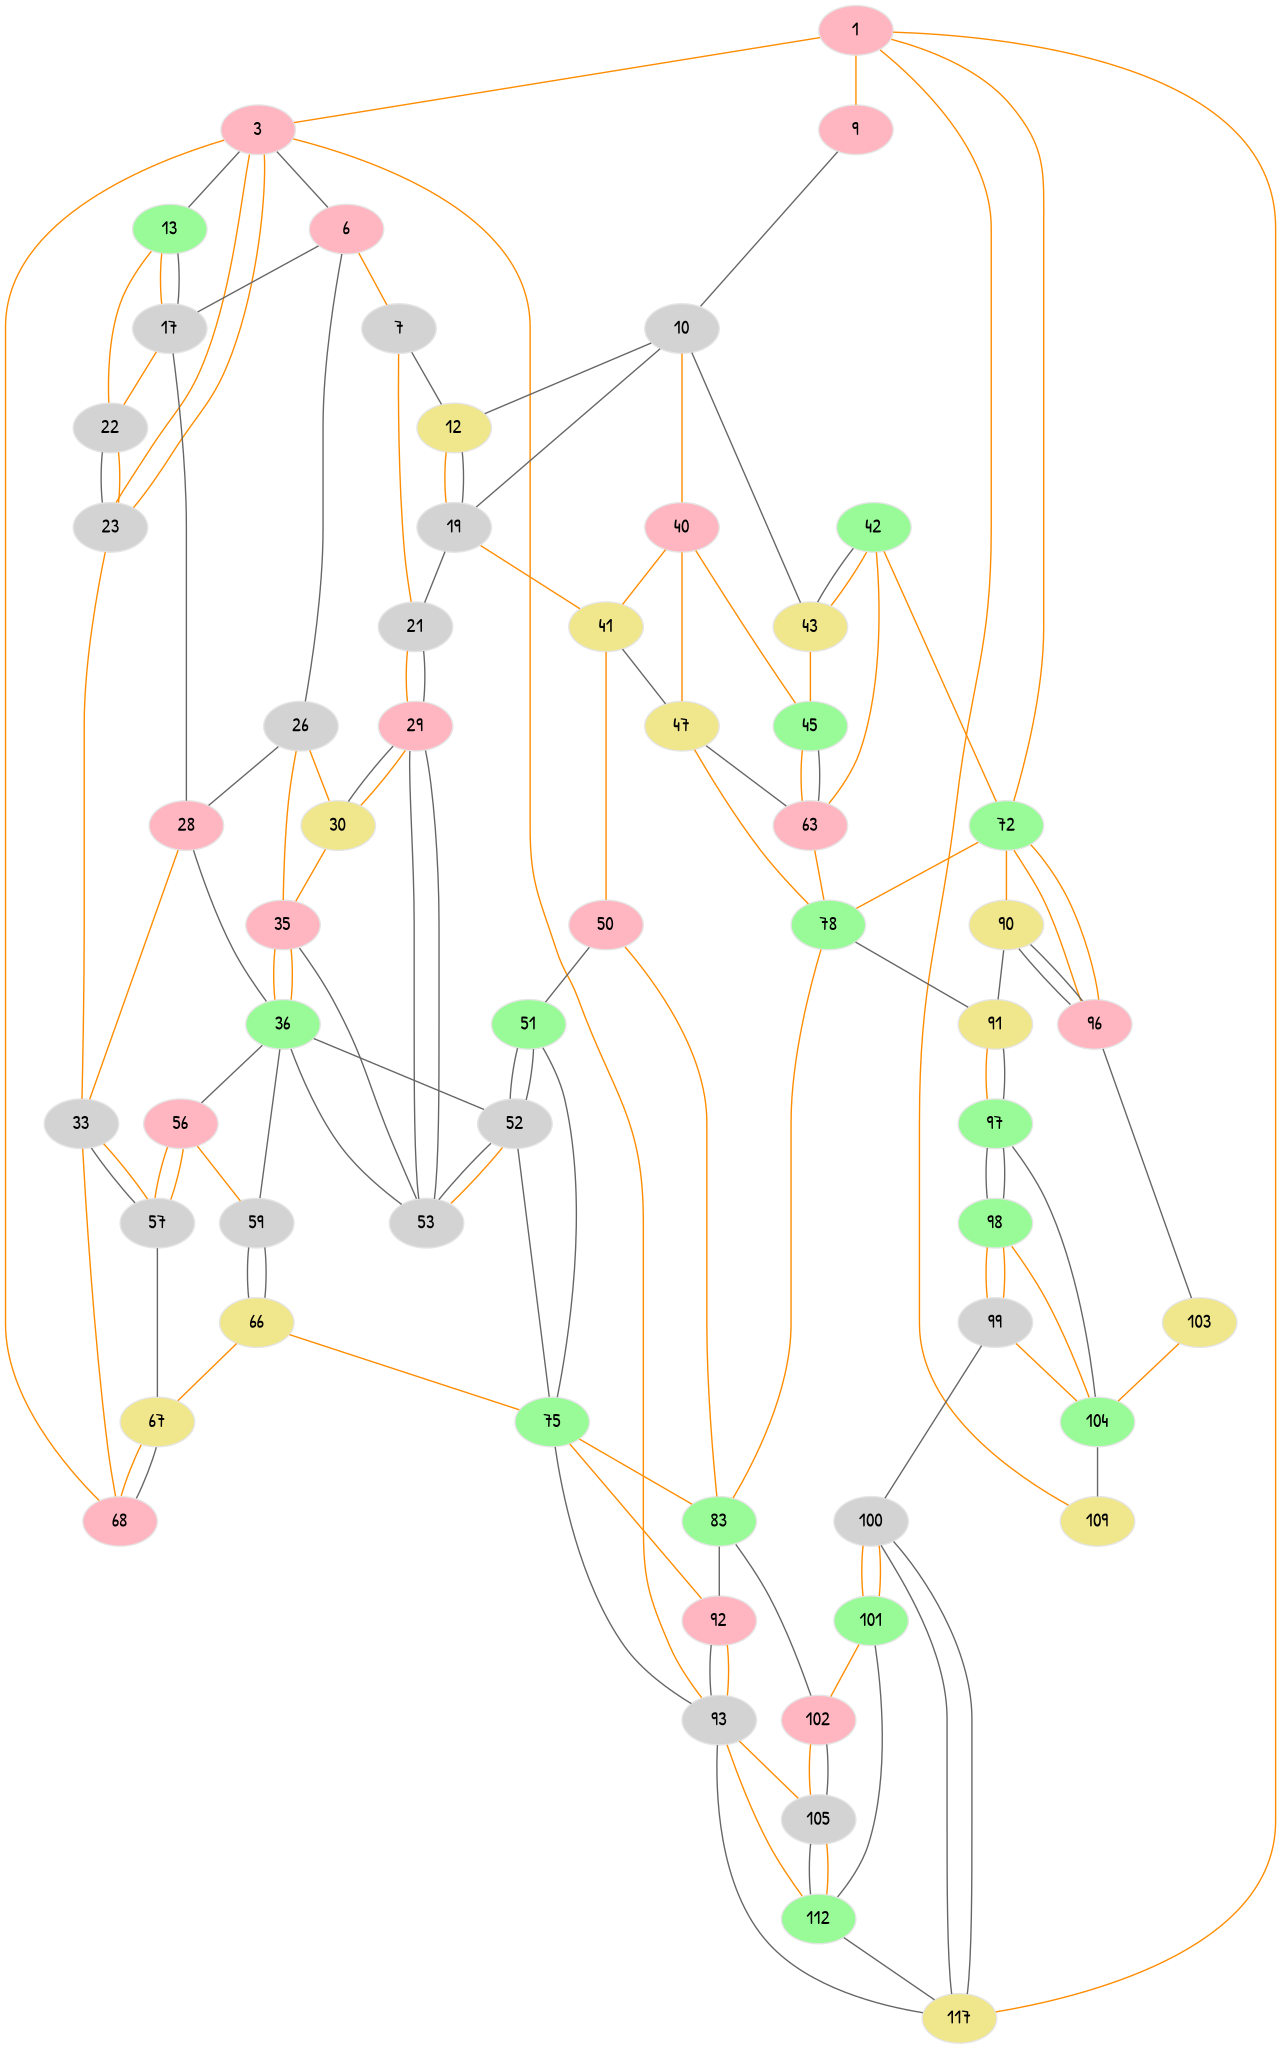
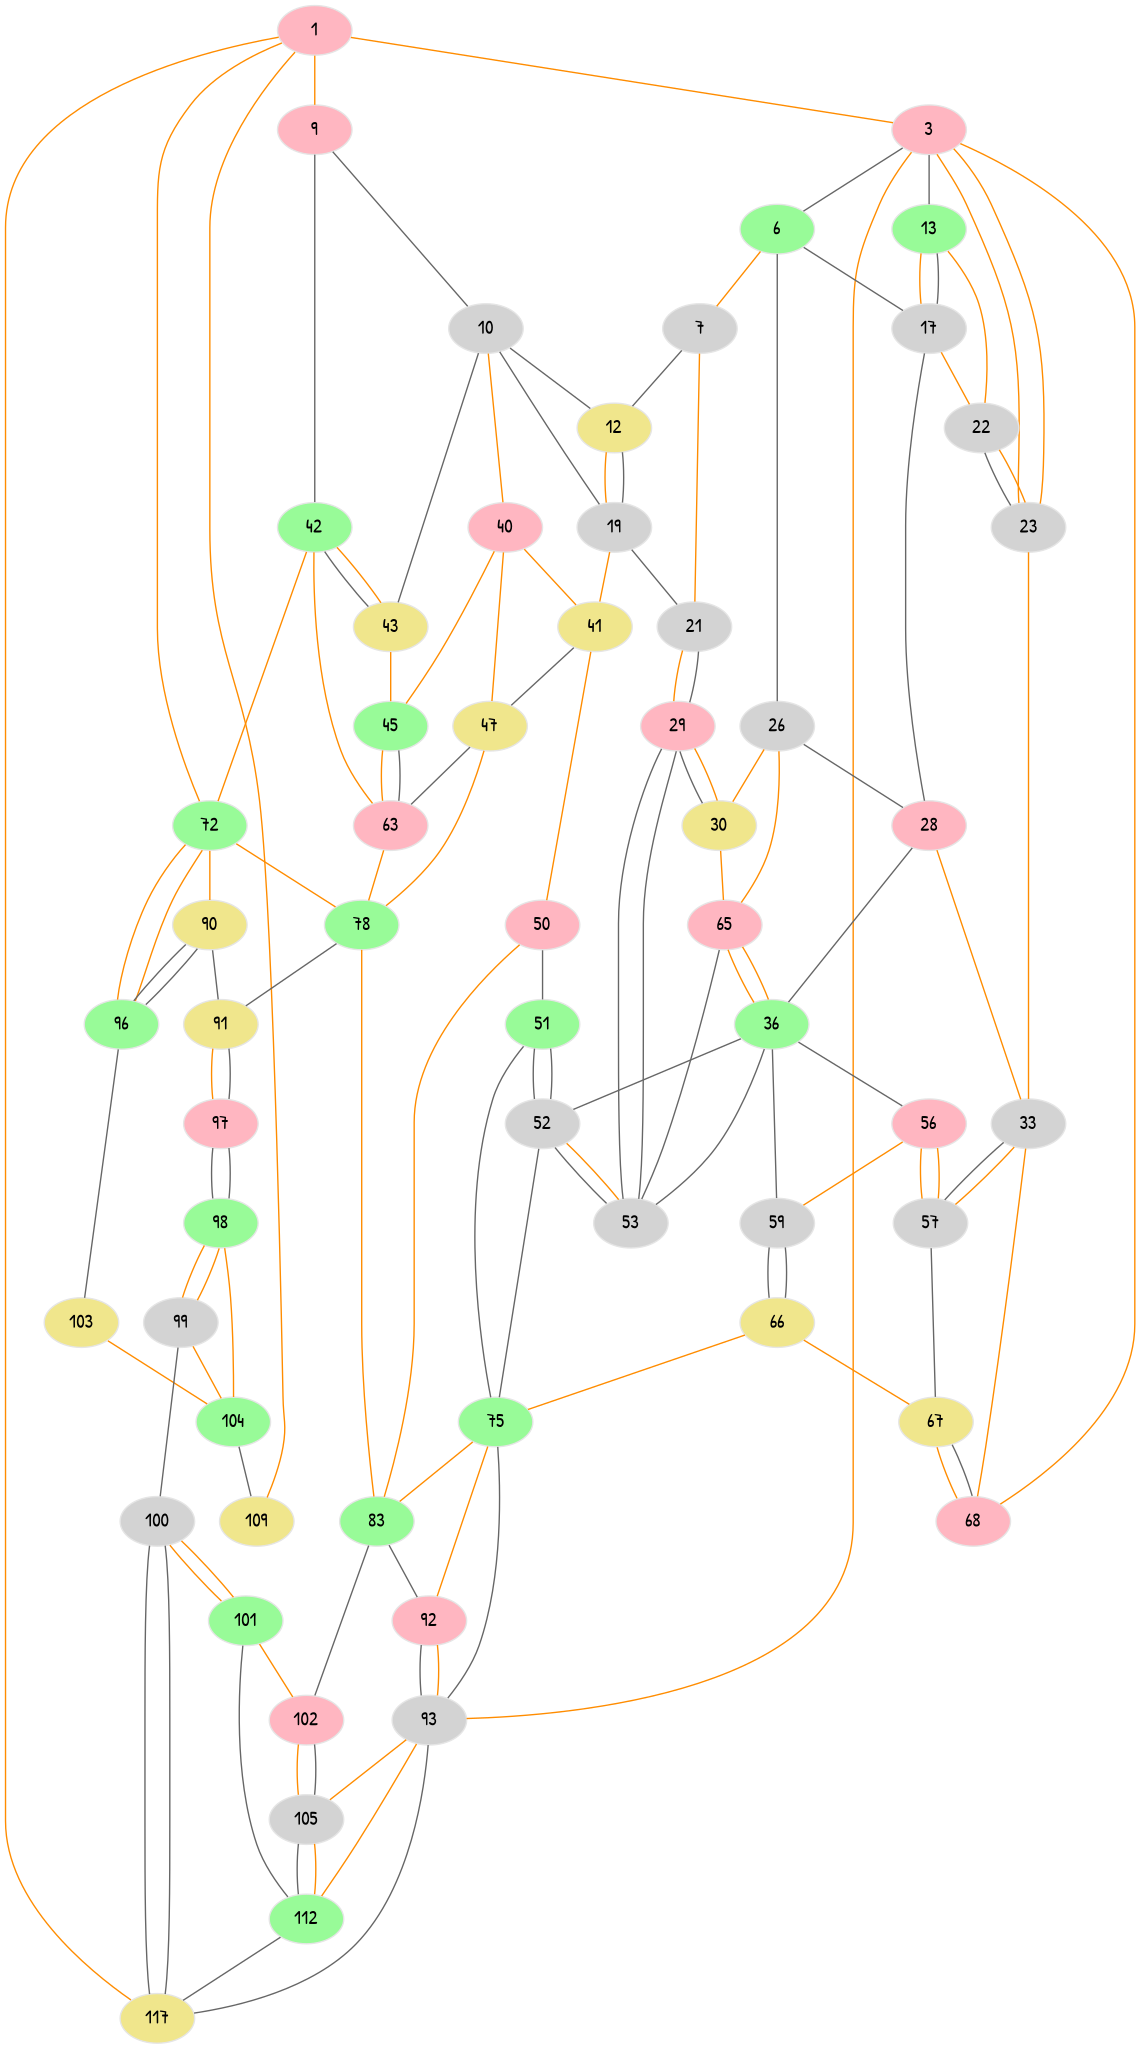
node "6": fillcolor lightpink -> palegreen
edge "9" -- "42": added
node "35": label "35" -> "65"
node "96": fillcolor lightpink -> palegreen
node "97": fillcolor palegreen -> lightpink
edge "97" -- "104": removed
